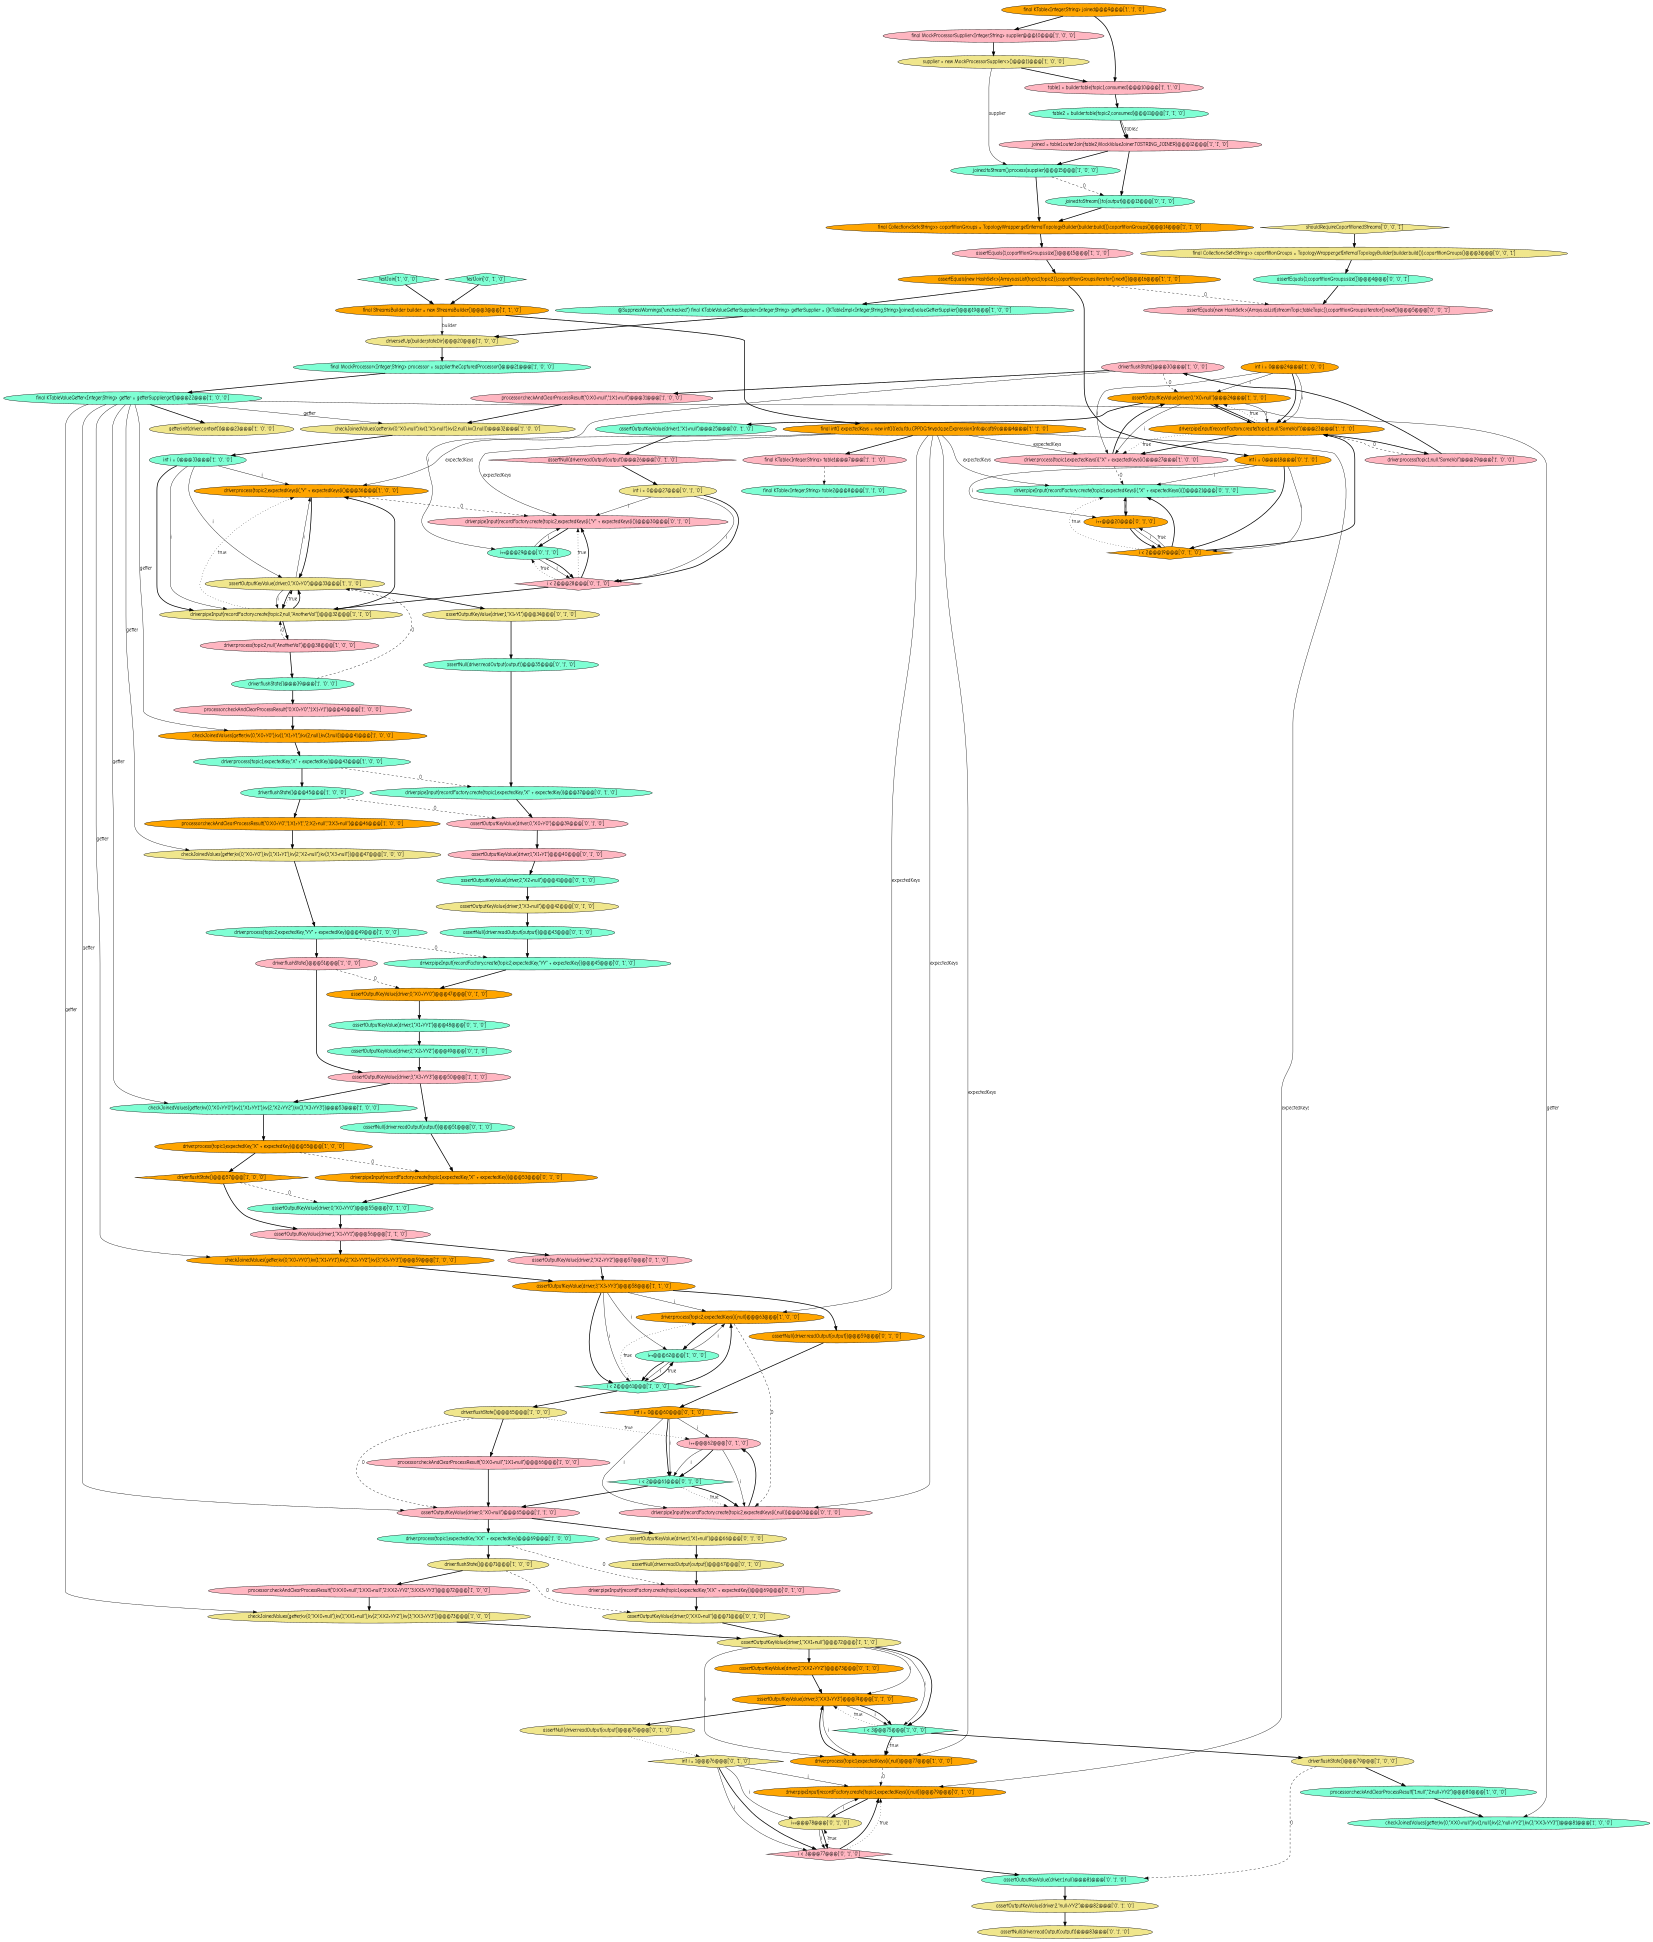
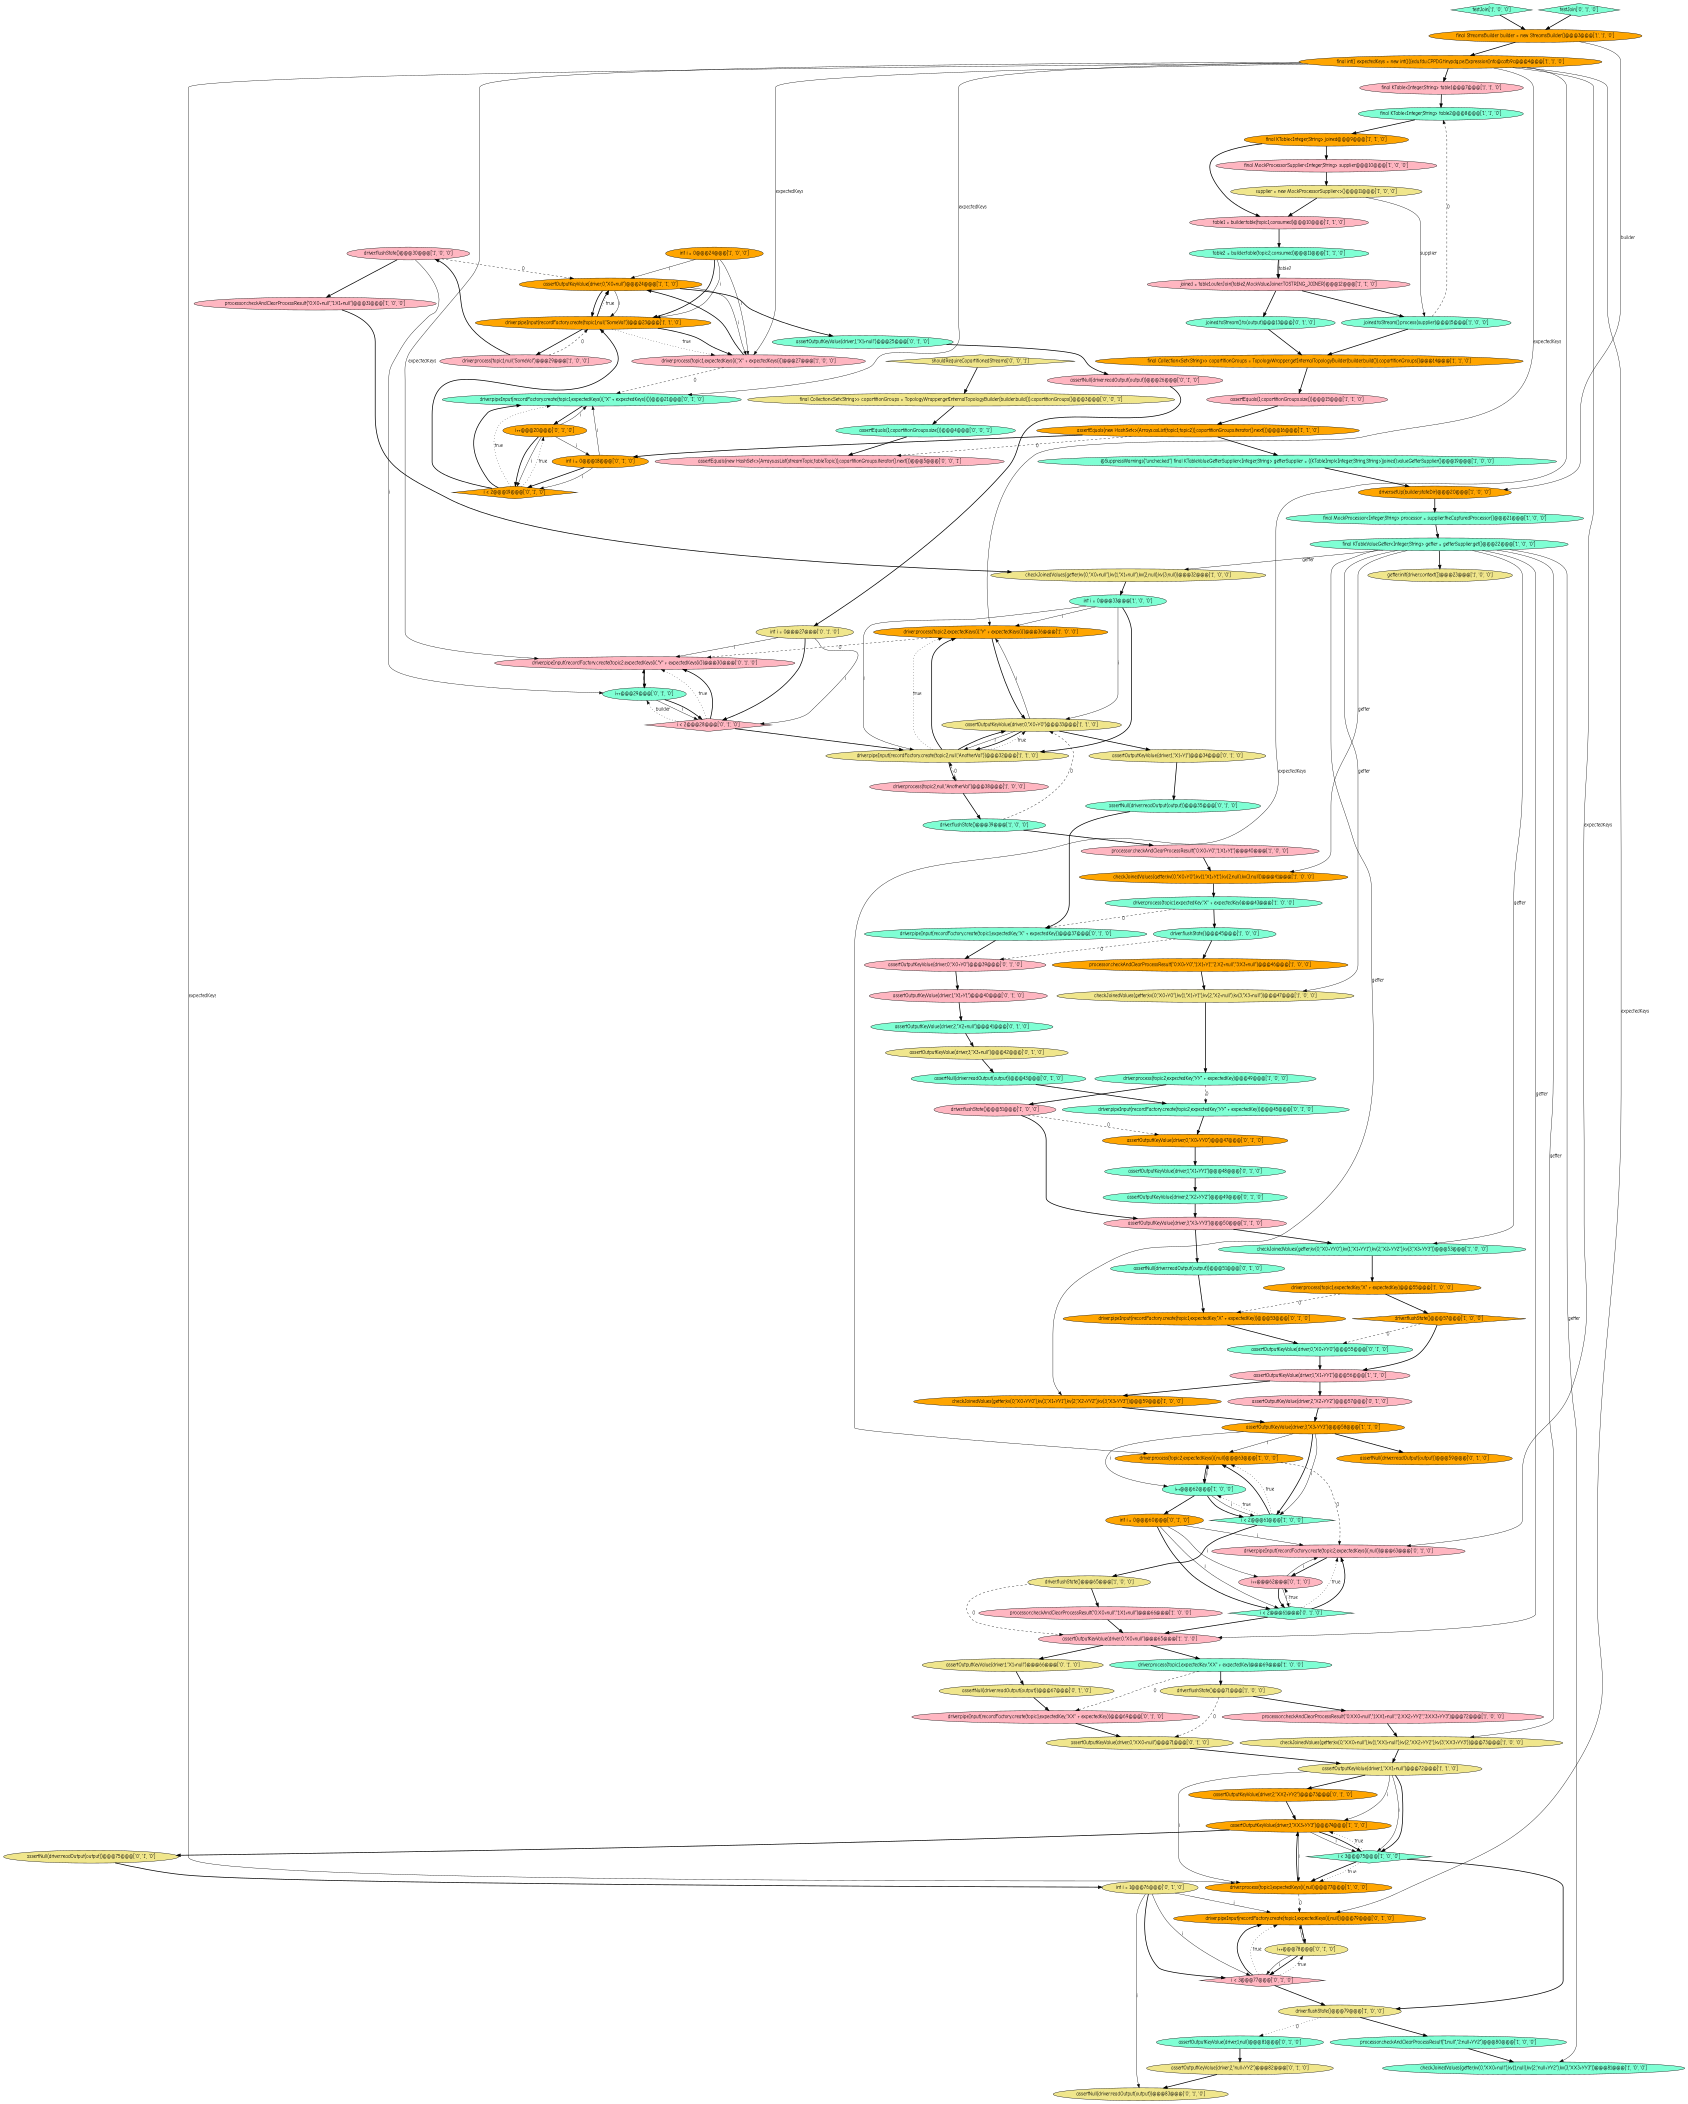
edge "final KTable<Integer,String> table2@@@8@@@['1', '1', '0']" -> "final KTable<Integer,String> joined@@@9@@@['1', '1', '0']": added
edge "joined.toStream().process(supplier)@@@15@@@['1', '0', '0']" -> "joined.toStream().to(output)@@@13@@@['0', '1', '0']": now "joined.toStream().process(supplier)@@@15@@@['1', '0', '0']" -> "final KTable<Integer,String> table2@@@8@@@['1', '1', '0']"
node "driver.setUp(builder,stateDir)@@@20@@@['1', '0', '0']": fillcolor khaki -> orange
node "assertNull(driver.readOutput(output))@@@26@@@['0', '1', '0']": shape diamond -> ellipse
edge "int i = 0@@@18@@@['0', '1', '0']" -> "i++@@@20@@@['0', '1', '0']": reversed
edge "final KTable<Integer,String> table1@@@7@@@['1', '1', '0']" -> "final KTable<Integer,String> table2@@@8@@@['1', '1', '0']": style dashed -> bold
edge "i < 2@@@19@@@['0', '1', '0']" -> "i++@@@20@@@['0', '1', '0']": style solid -> dotted
edge "i < 2@@@28@@@['0', '1', '0']" -> "i++@@@29@@@['0', '1', '0']": label "true" -> "builder"
edge "assertNull(driver.readOutput(output))@@@59@@@['0', '1', '0']" -> "int i = 0@@@60@@@['0', '1', '0']": now "i++@@@62@@@['1', '0', '0']" -> "int i = 0@@@60@@@['0', '1', '0']"
edge "i < 2@@@61@@@['1', '0', '0']" -> "i++@@@62@@@['1', '0', '0']": style bold -> dotted
node "int i = 0@@@60@@@['0', '1', '0']": shape diamond -> ellipse
edge "driver.flushState()@@@65@@@['1', '0', '0']" -> "i++@@@62@@@['0', '1', '0']": now "i < 2@@@61@@@['0', '1', '0']" -> "i++@@@62@@@['0', '1', '0']"
edge "assertNull(driver.readOutput(output))@@@75@@@['0', '1', '0']" -> "int i = 1@@@76@@@['0', '1', '0']": style dotted -> bold
node "int i = 1@@@76@@@['0', '1', '0']": shape diamond -> ellipse
edge "int i = 1@@@76@@@['0', '1', '0']" -> "i++@@@78@@@['0', '1', '0']": now "int i = 1@@@76@@@['0', '1', '0']" -> "assertNull(driver.readOutput(output))@@@83@@@['0', '1', '0']"
edge "driver.flushState()@@@79@@@['1', '0', '0']" -> "assertOutputKeyValue(driver,1,null)@@@81@@@['0', '1', '0']": style dashed -> dotted
edge "i < 3@@@77@@@['0', '1', '0']" -> "assertOutputKeyValue(driver,1,null)@@@81@@@['0', '1', '0']": now "i < 3@@@77@@@['0', '1', '0']" -> "driver.flushState()@@@79@@@['1', '0', '0']"
